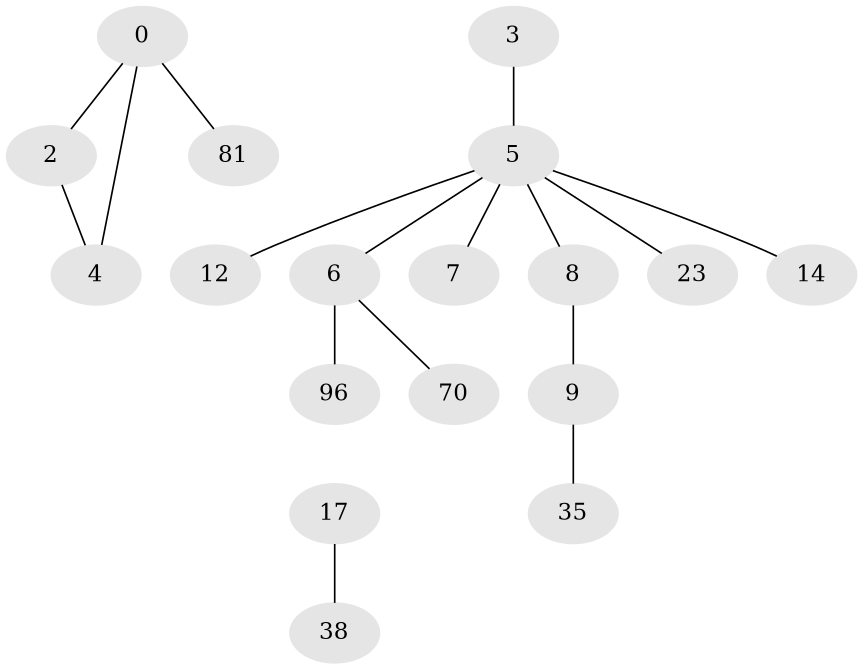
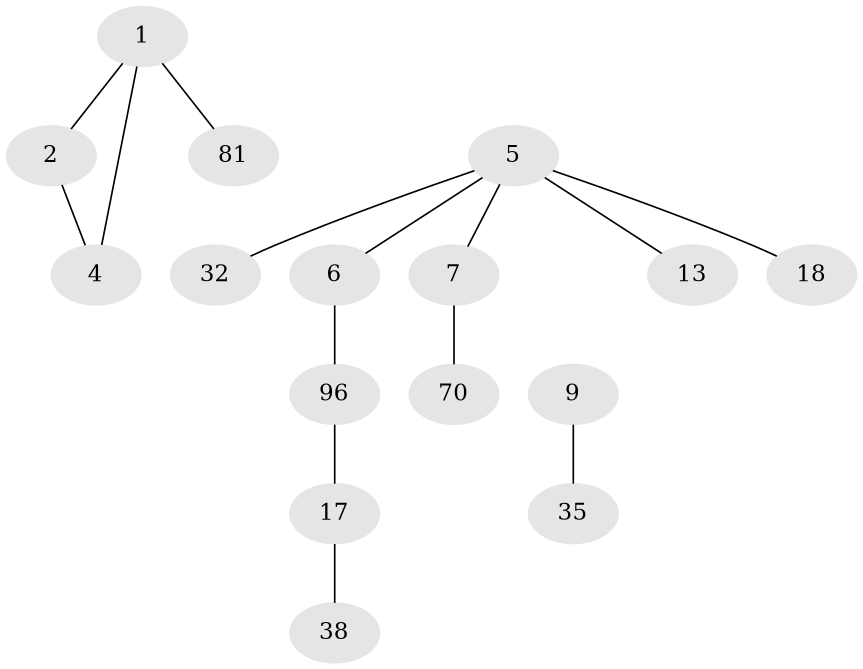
node "0": label "0" -> "1"
node "3": removed
node "12": label "12" -> "32"
node "8": removed
node "23": label "23" -> "13"
node "14": label "14" -> "18"
edge "6" -- "70": now "7" -- "70"
edge "96" -- "17": added
